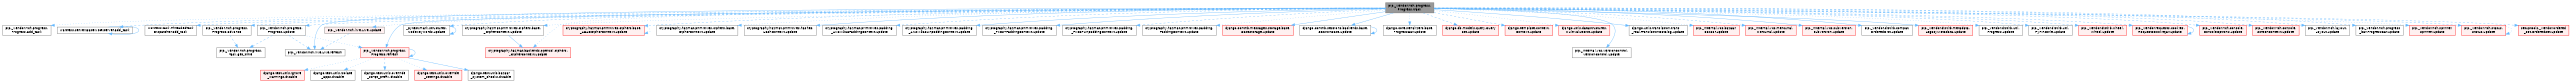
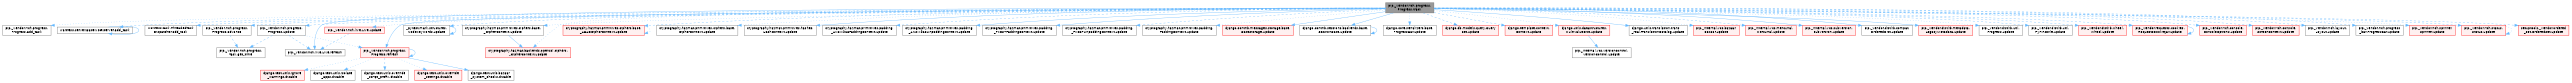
edge "pip._vendor.rich.progress. Progress.track" -> "pip._internal.vcs.versioncontrol. VersionControl.update": now "django.utils.datastructures. MultiValueDict.update" -> "pip._internal.vcs.versioncontrol. VersionControl.update"
node "pip._vendor.rich.live.Live.update": color grey40 -> red
